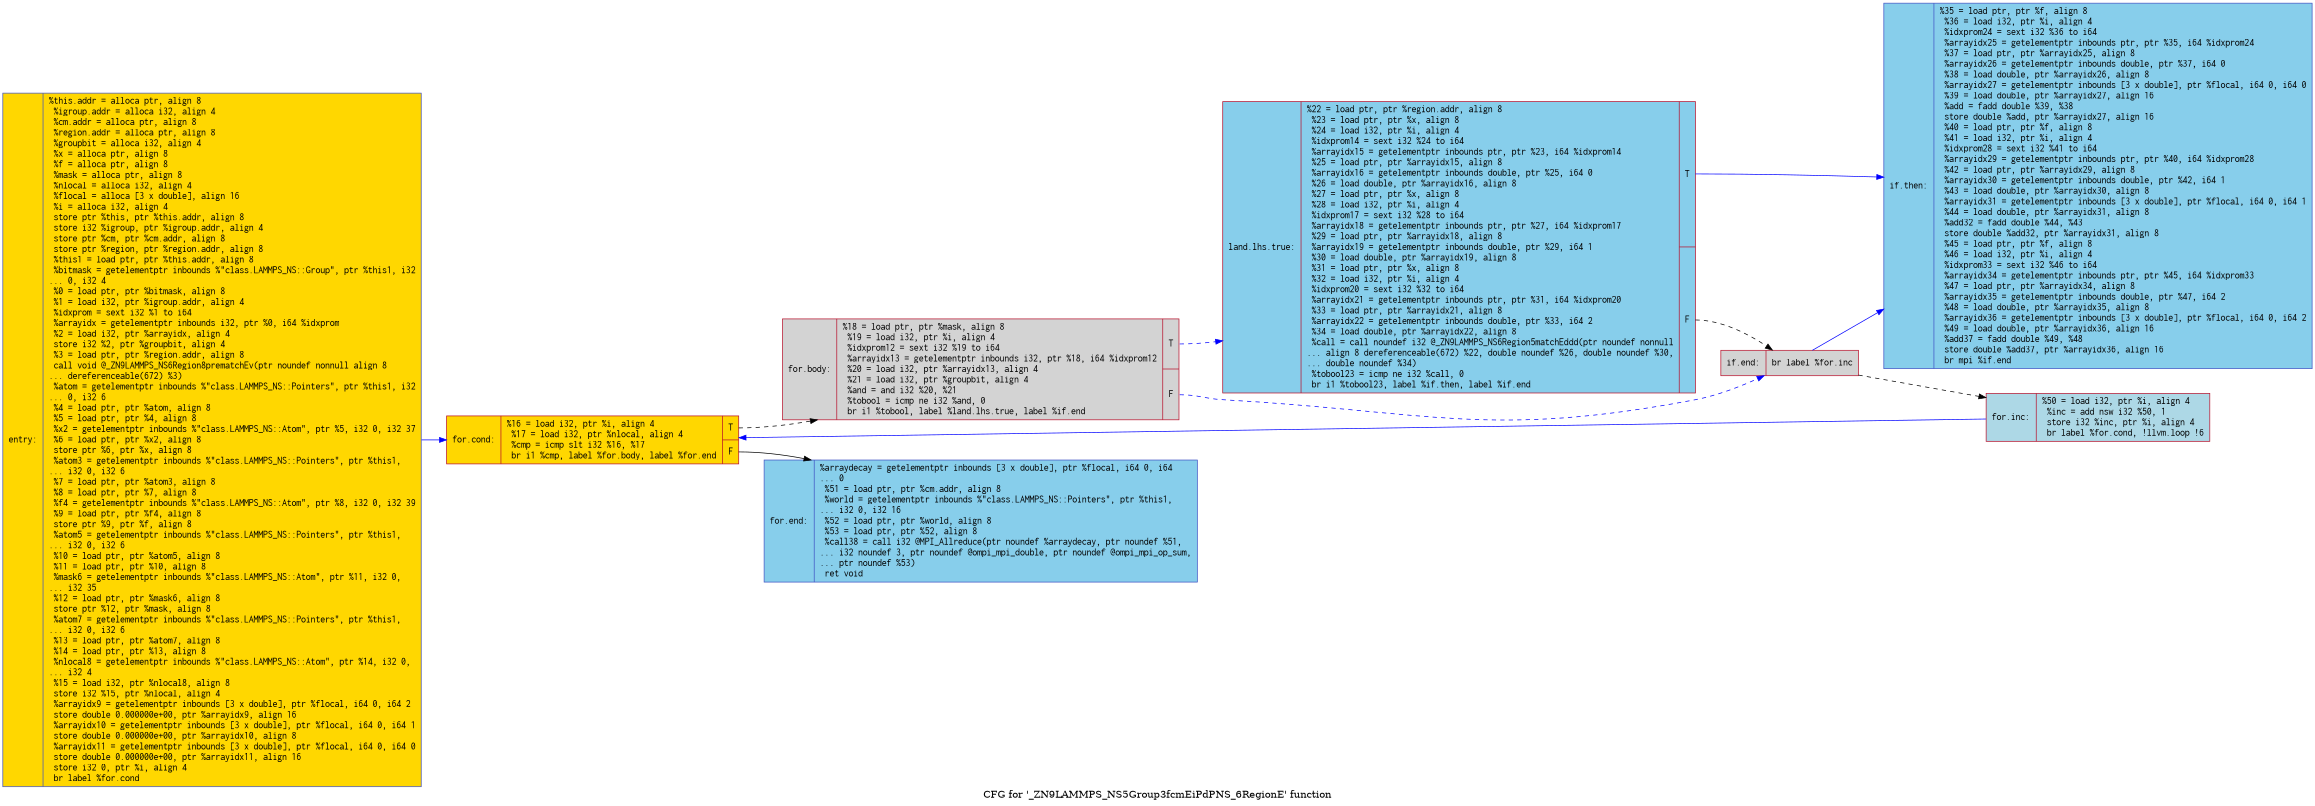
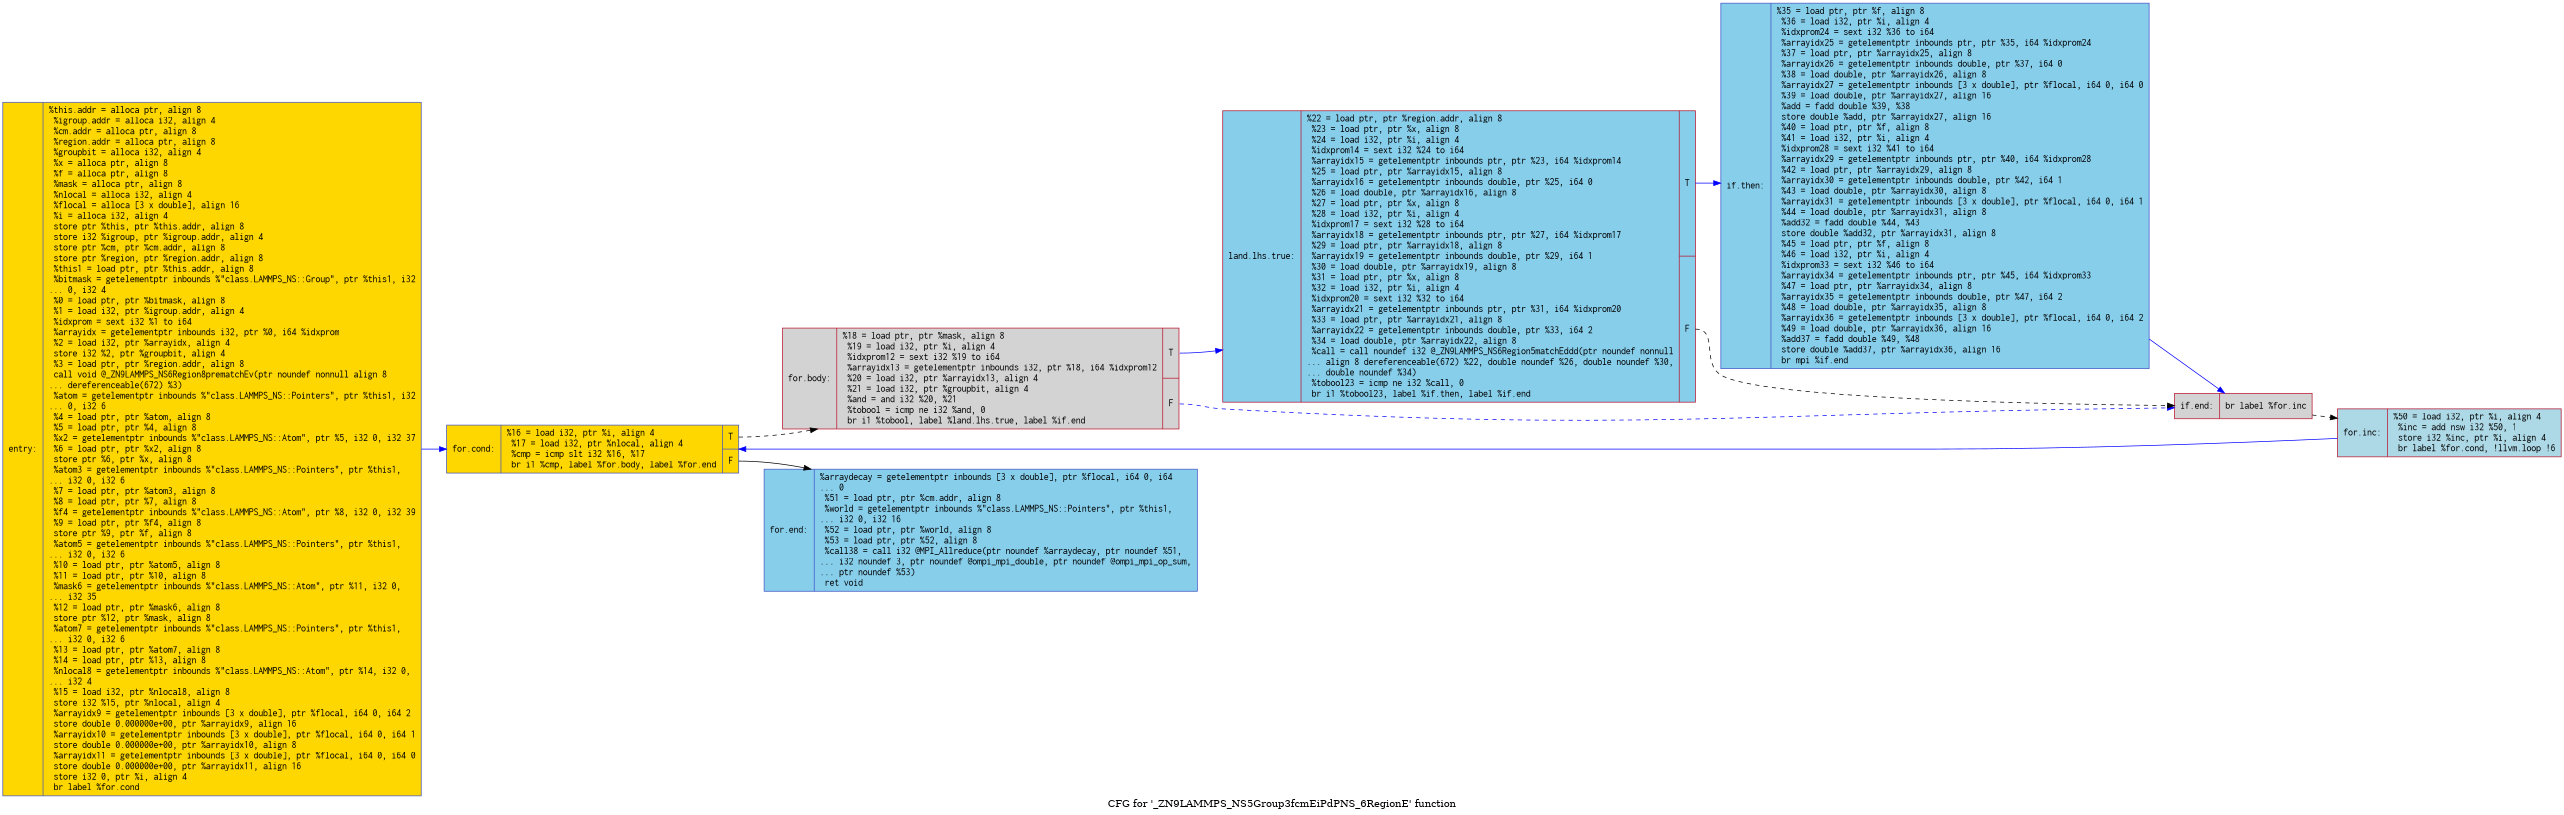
edge "if.end:" -> "if.then:": reversed
edge "for.body:" -> "land.lhs.true:": style dashed -> solid
node "for.cond:": color #b70d28ff -> #3d50c3ff
